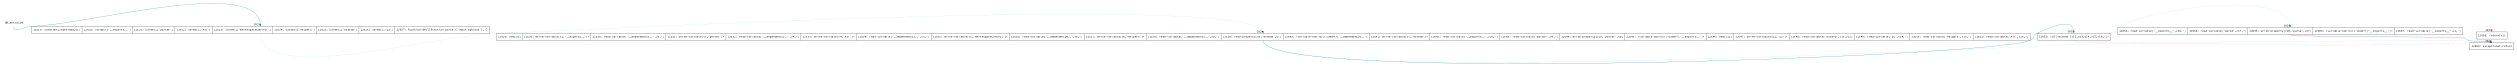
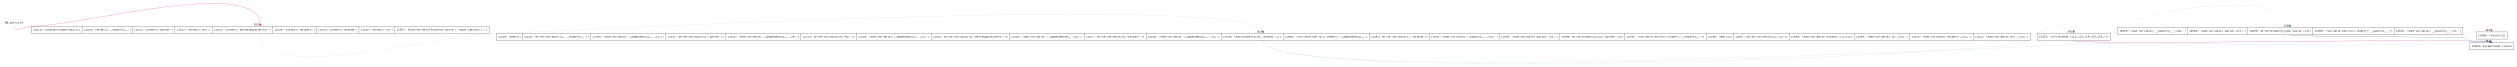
edge "BB_entry114" -> "12619: constant[undefined,v1]": color teal -> deeppink
edge "12652: call-extend [v12,v13,v14,v15,v16,-]*" -> "12659: exceptional-return": style dotted -> solid
edge "12628: new[v2]" -> "12652: call-extend [v12,v13,v14,v15,v16,-]*": style solid -> dotted
